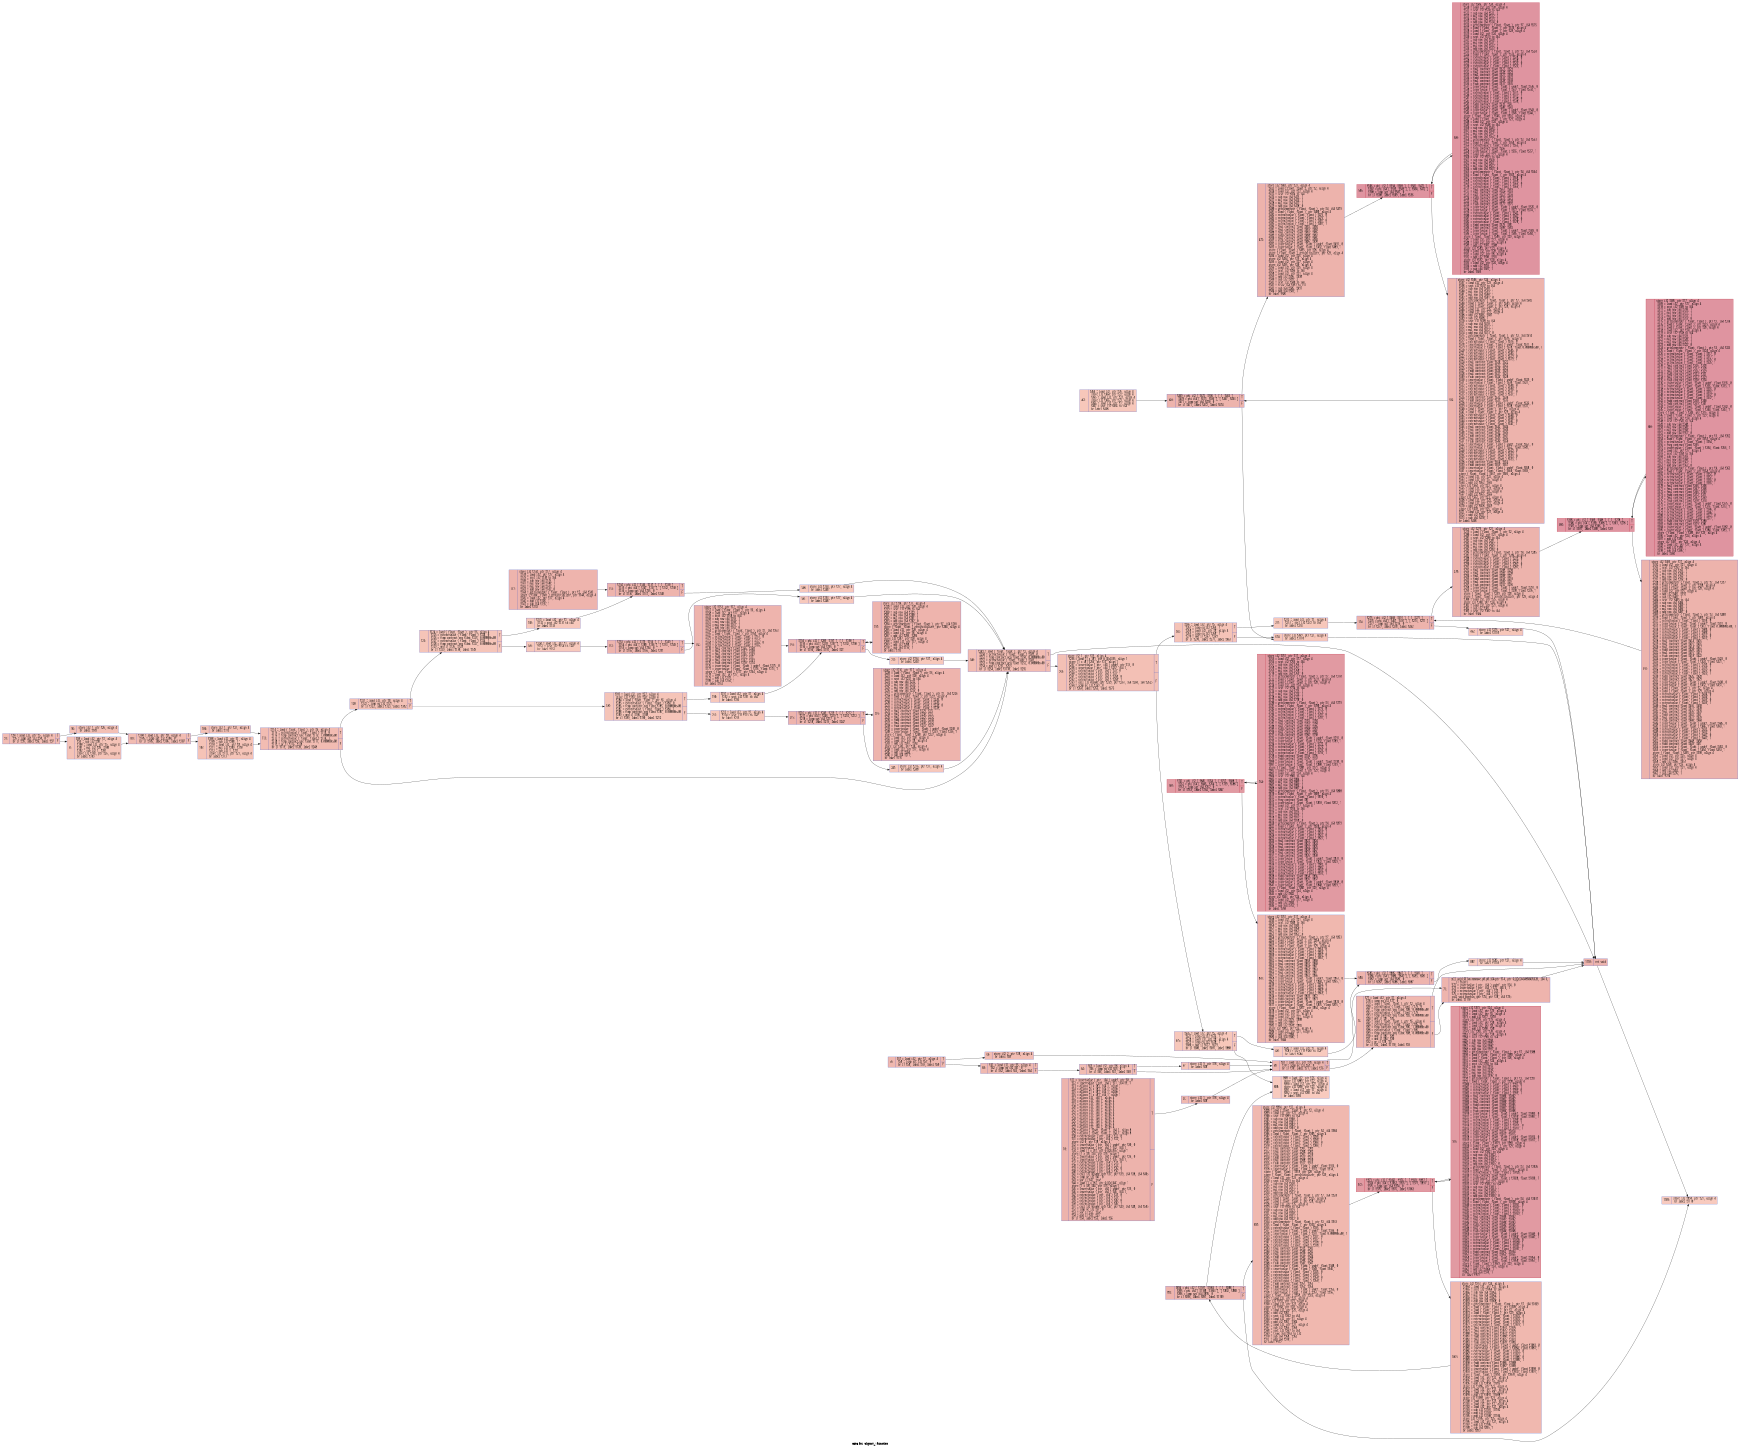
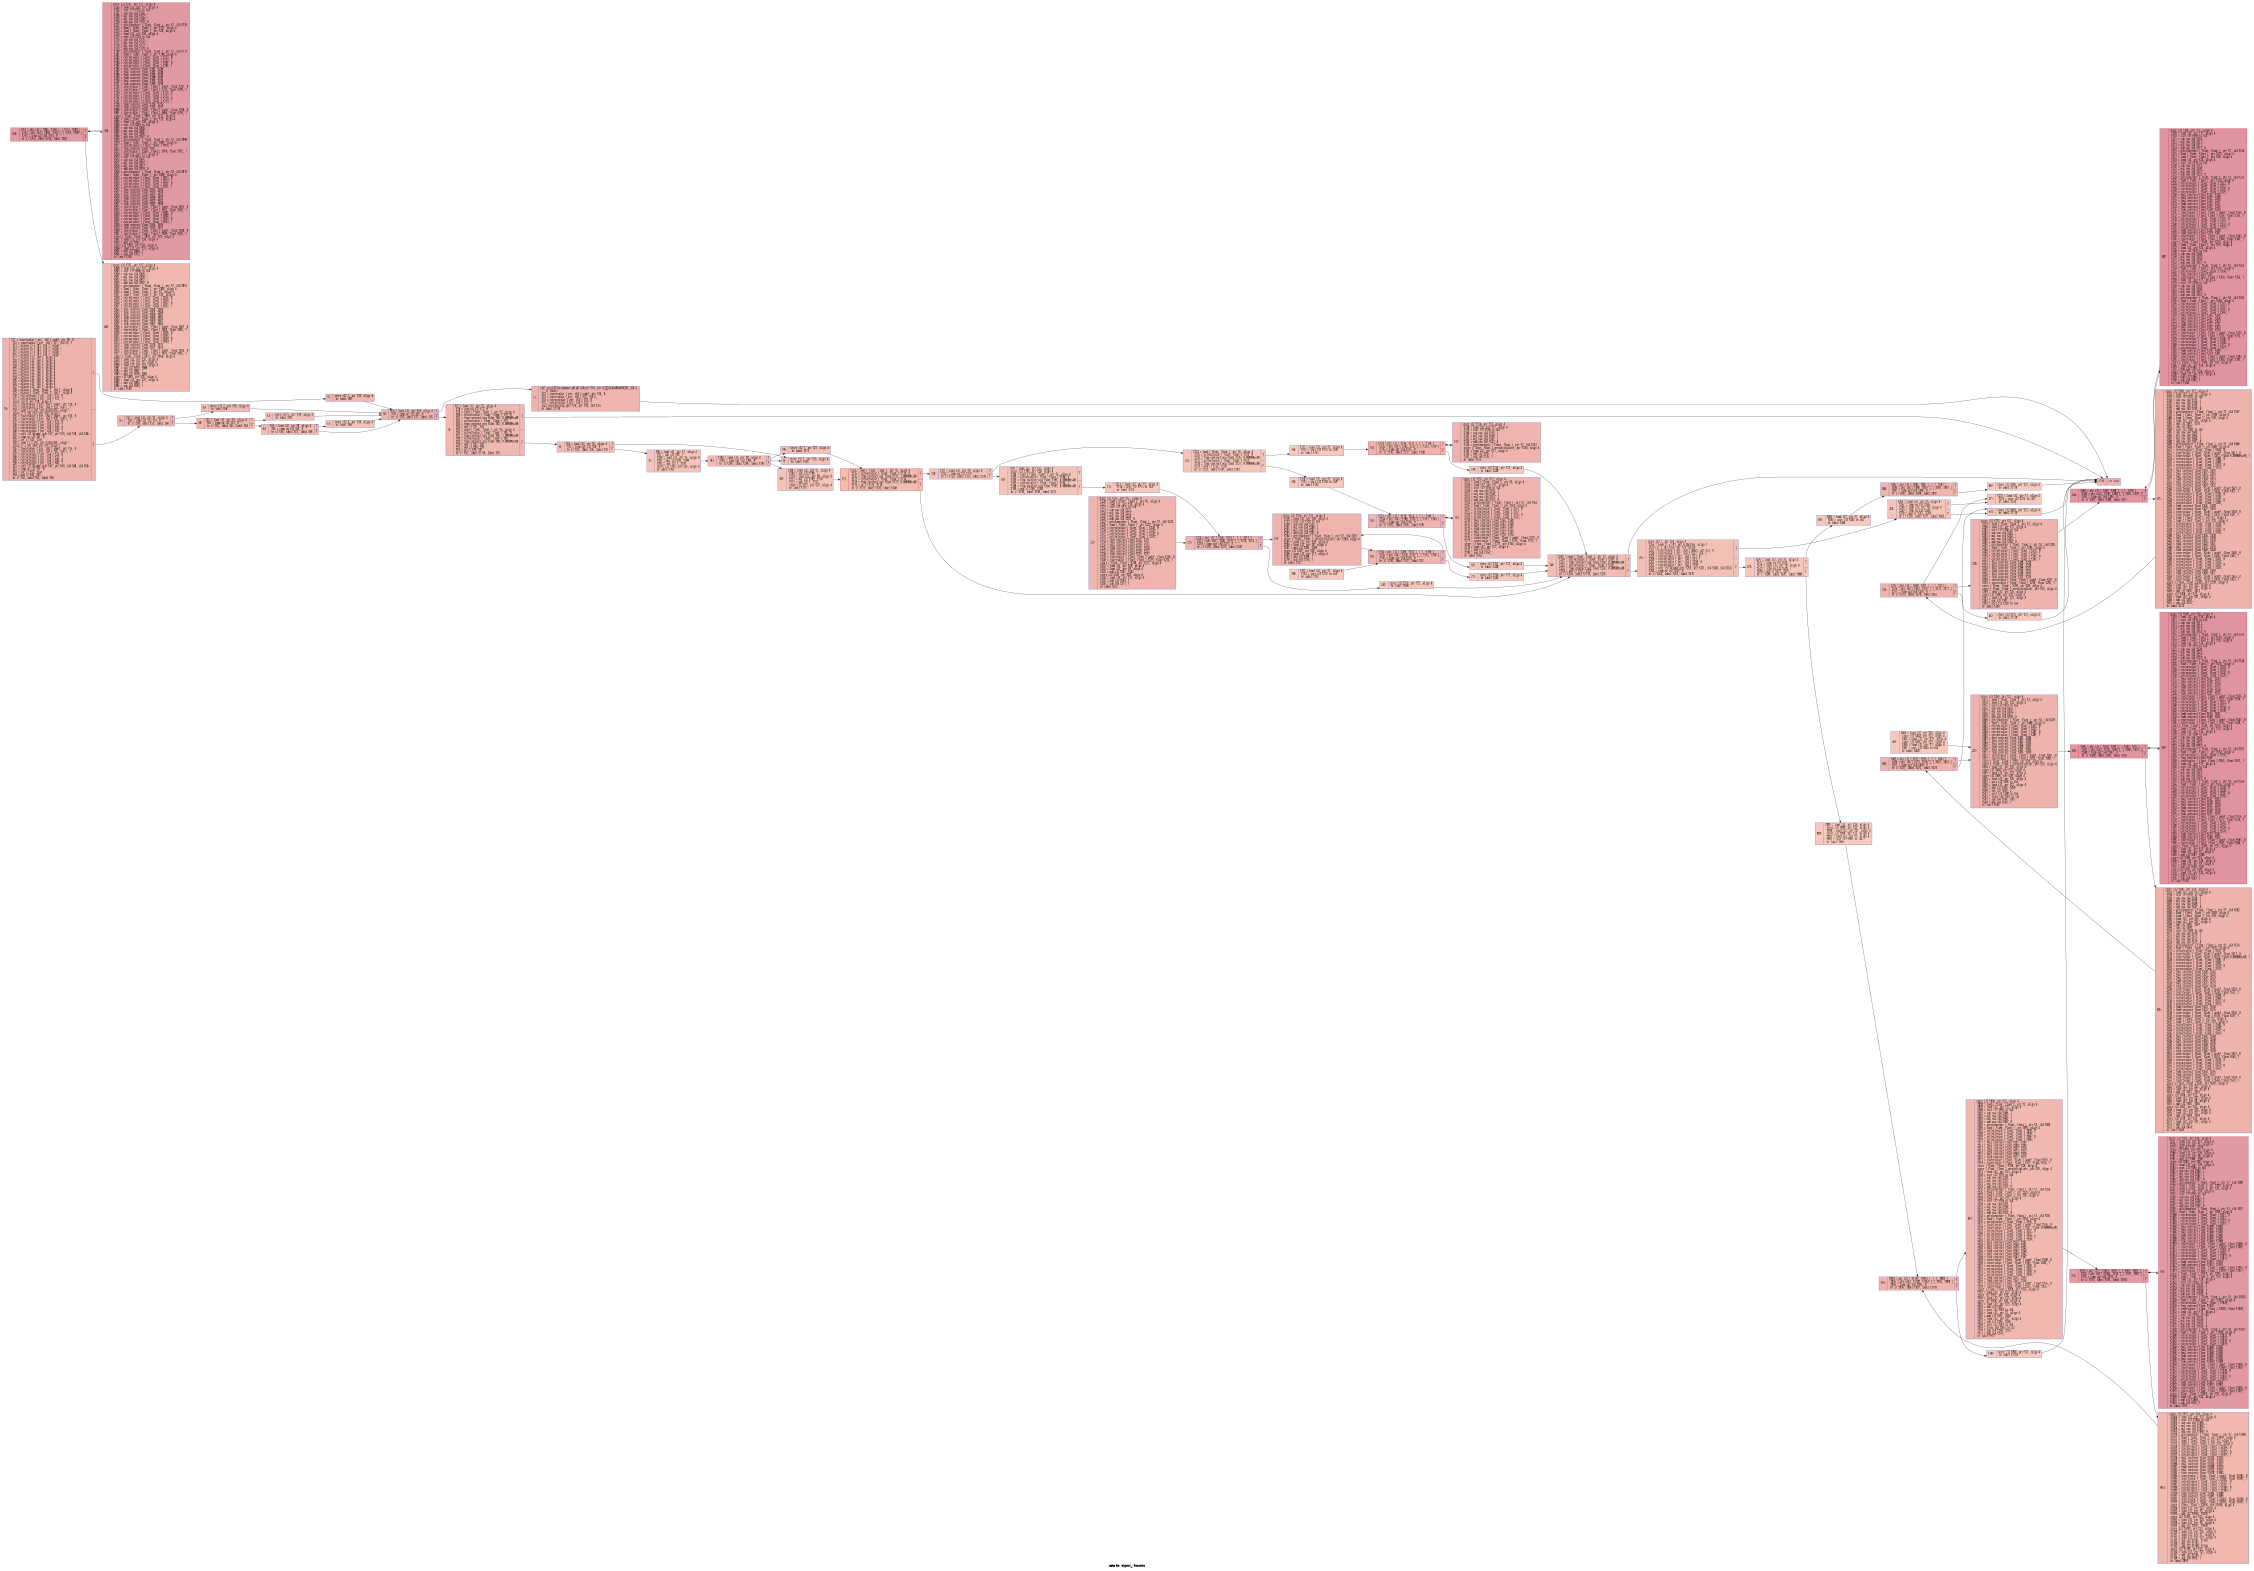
edge "463:" -> "468:": now "463:" -> "472:"
node "63:": added
edge "10:" -> "56:": added
edge "133:" -> "137:": added
node "133:": color #3d50c3ff -> #b70d28ff
edge "271:" -> "274:": reversed
edge "156:" -> "193:": now "156:" -> "152:"
edge "182:" -> "190:": removed
edge "215:" -> "219:": now "215:" -> "197:"
edge "96:" -> "103:": reversed
node "113:": color #3d50c3ff -> #b70d28ff
edge "847:" -> "684:": removed
edge "76:" -> "71:": now "76:" -> "93:"
node "60:": color #3d50c3ff -> #b70d28ff
edge "1110:" -> "1109:": reversed
edge "893:" -> "888:": reversed
